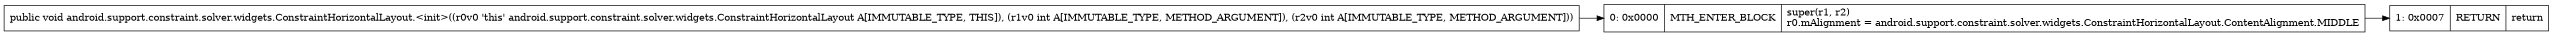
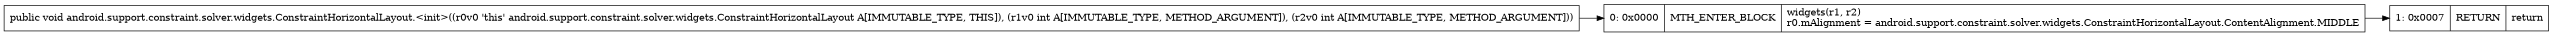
node "0: 0x0000": text "super(r1, r2)" -> "widgets(r1, r2)"
